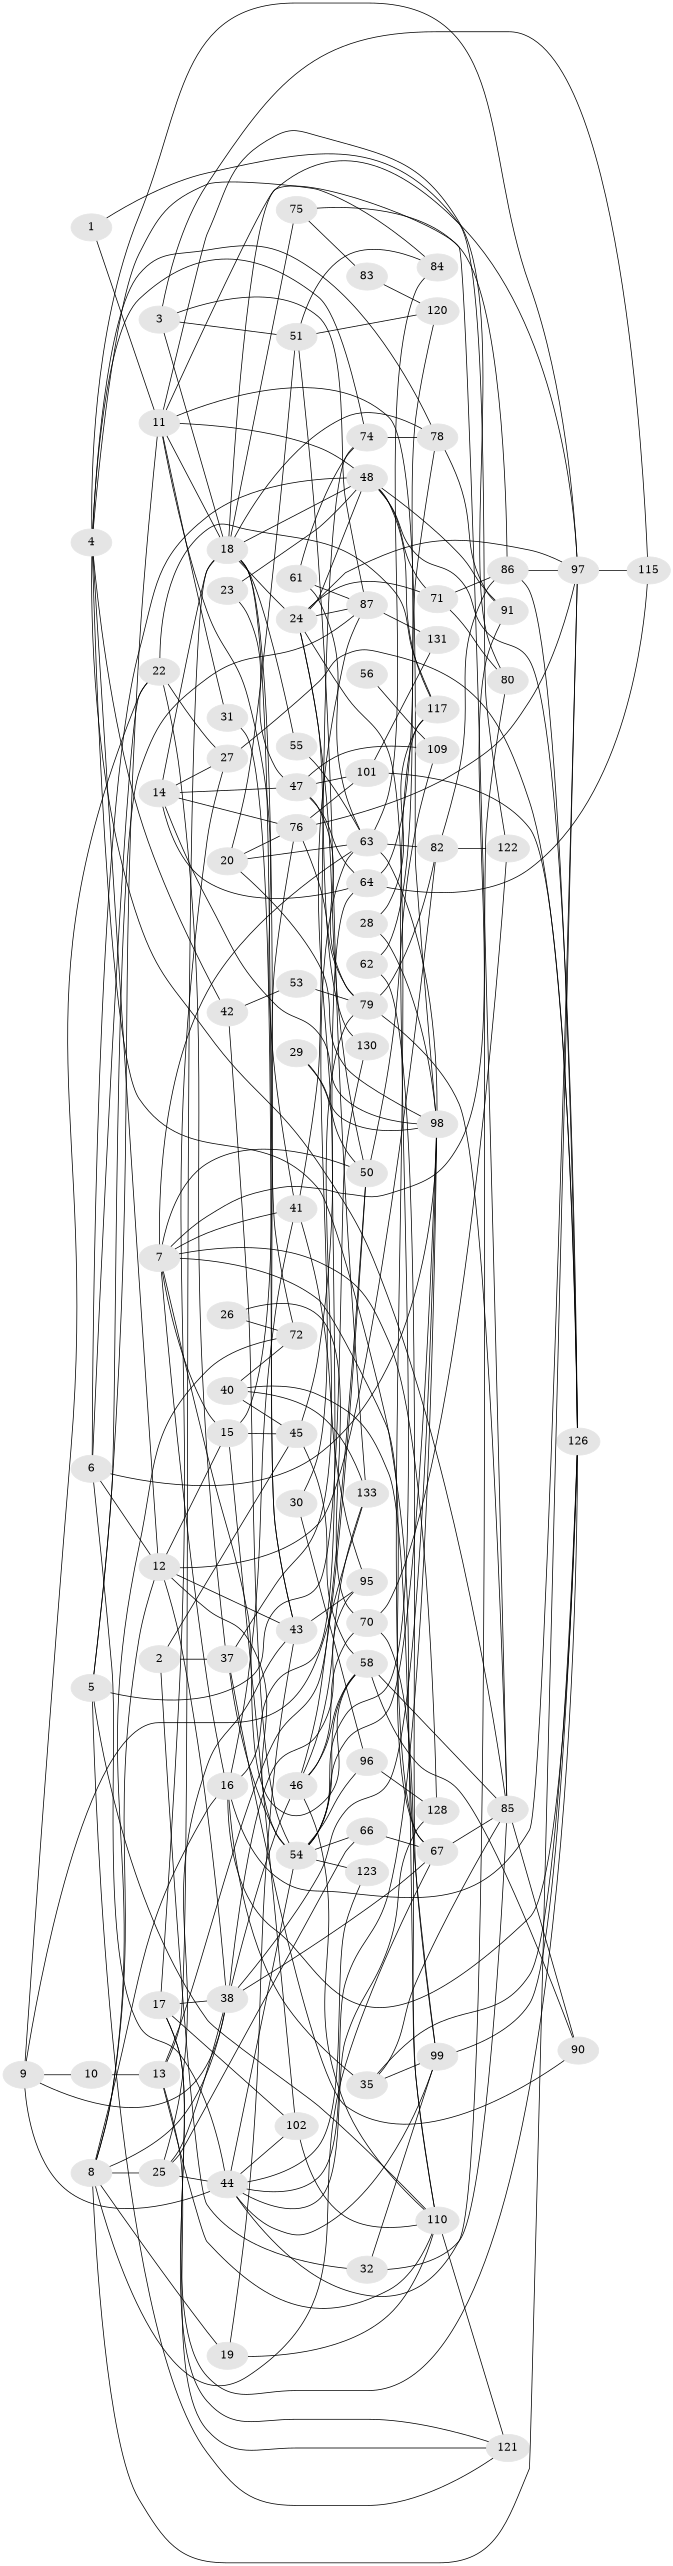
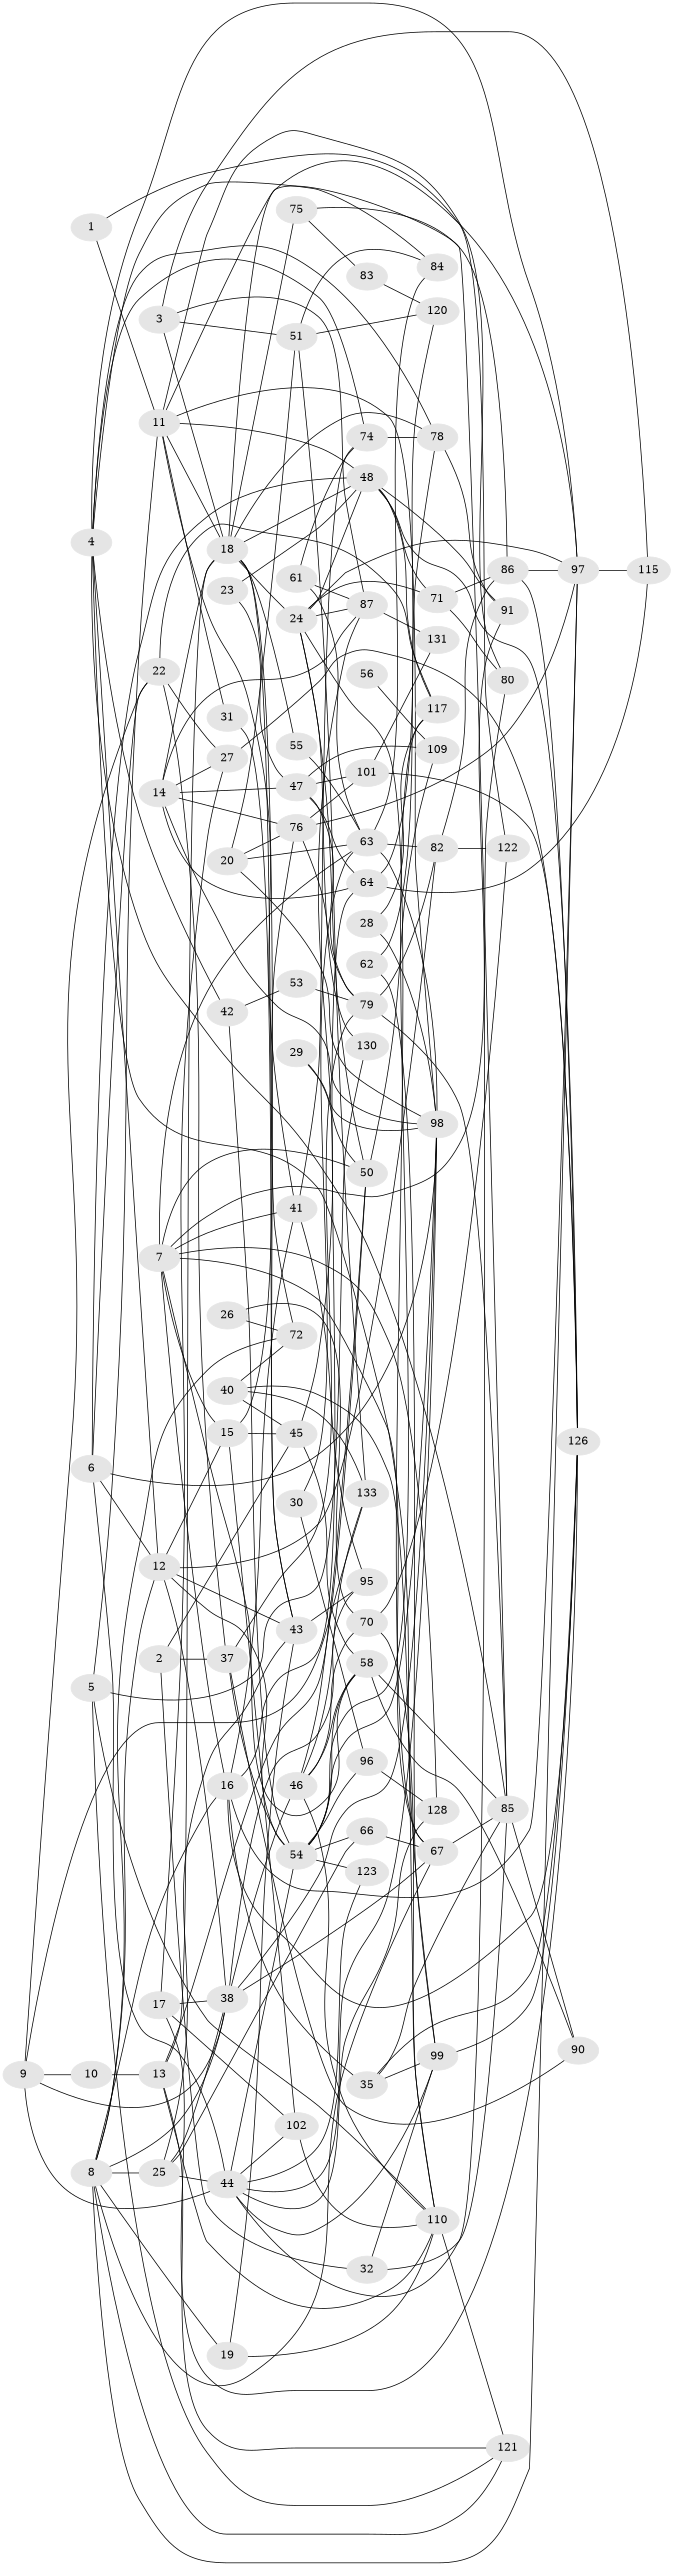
edge "87" -- "5": now "87" -- "14"
edge "17" -- "121": now "8" -- "121"
